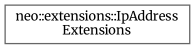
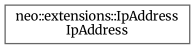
node "neo::extensions::IpAddress Extensions": label "neo::extensions::IpAddress Extensions" -> "neo::extensions::IpAddress IpAddress"
